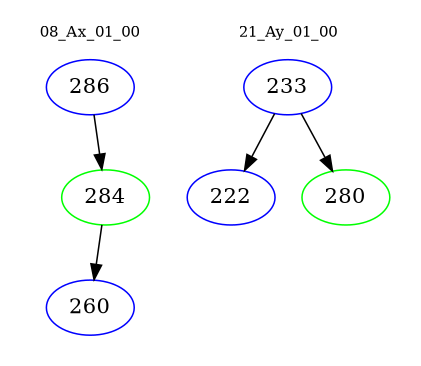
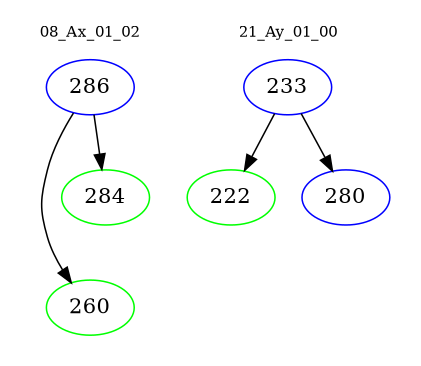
cluster "08_Ax_01_00": label "08_Ax_01_00" -> "08_Ax_01_02"
node "222": color blue -> green
node "280": color green -> blue
edge "284" -> "260": now "286" -> "260"
node "260": color blue -> green
